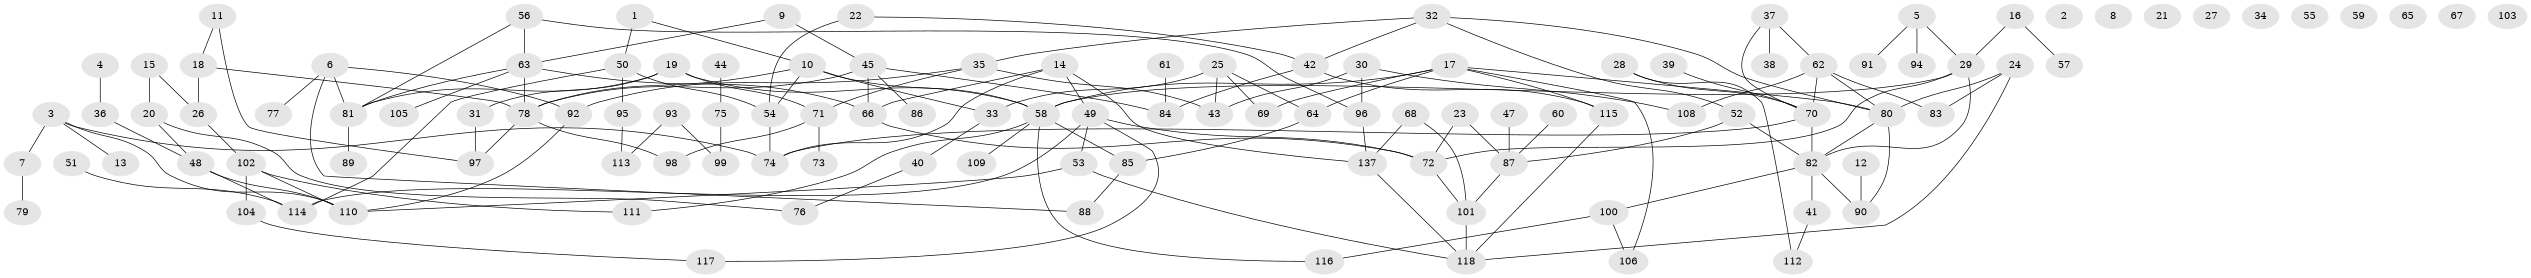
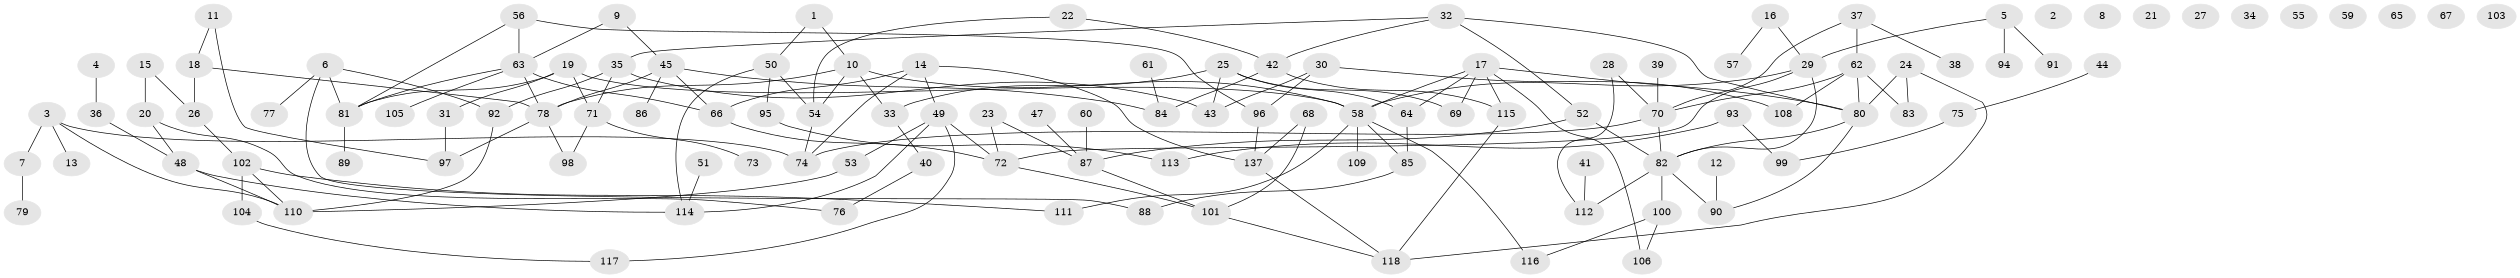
edge "82" -- "41": now "82" -- "112"
edge "53" -- "118": removed
